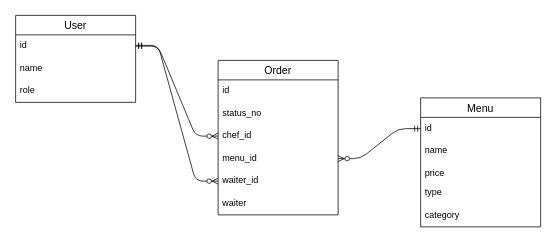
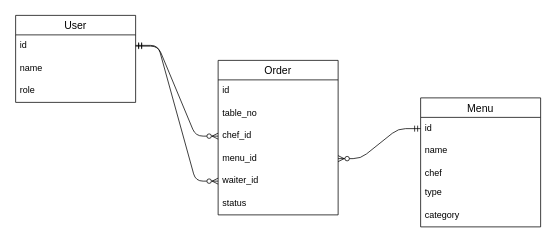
node "status_no": label "status_no" -> "table_no"
node "price": label "price" -> "chef"
node "waiter": label "waiter" -> "status"
